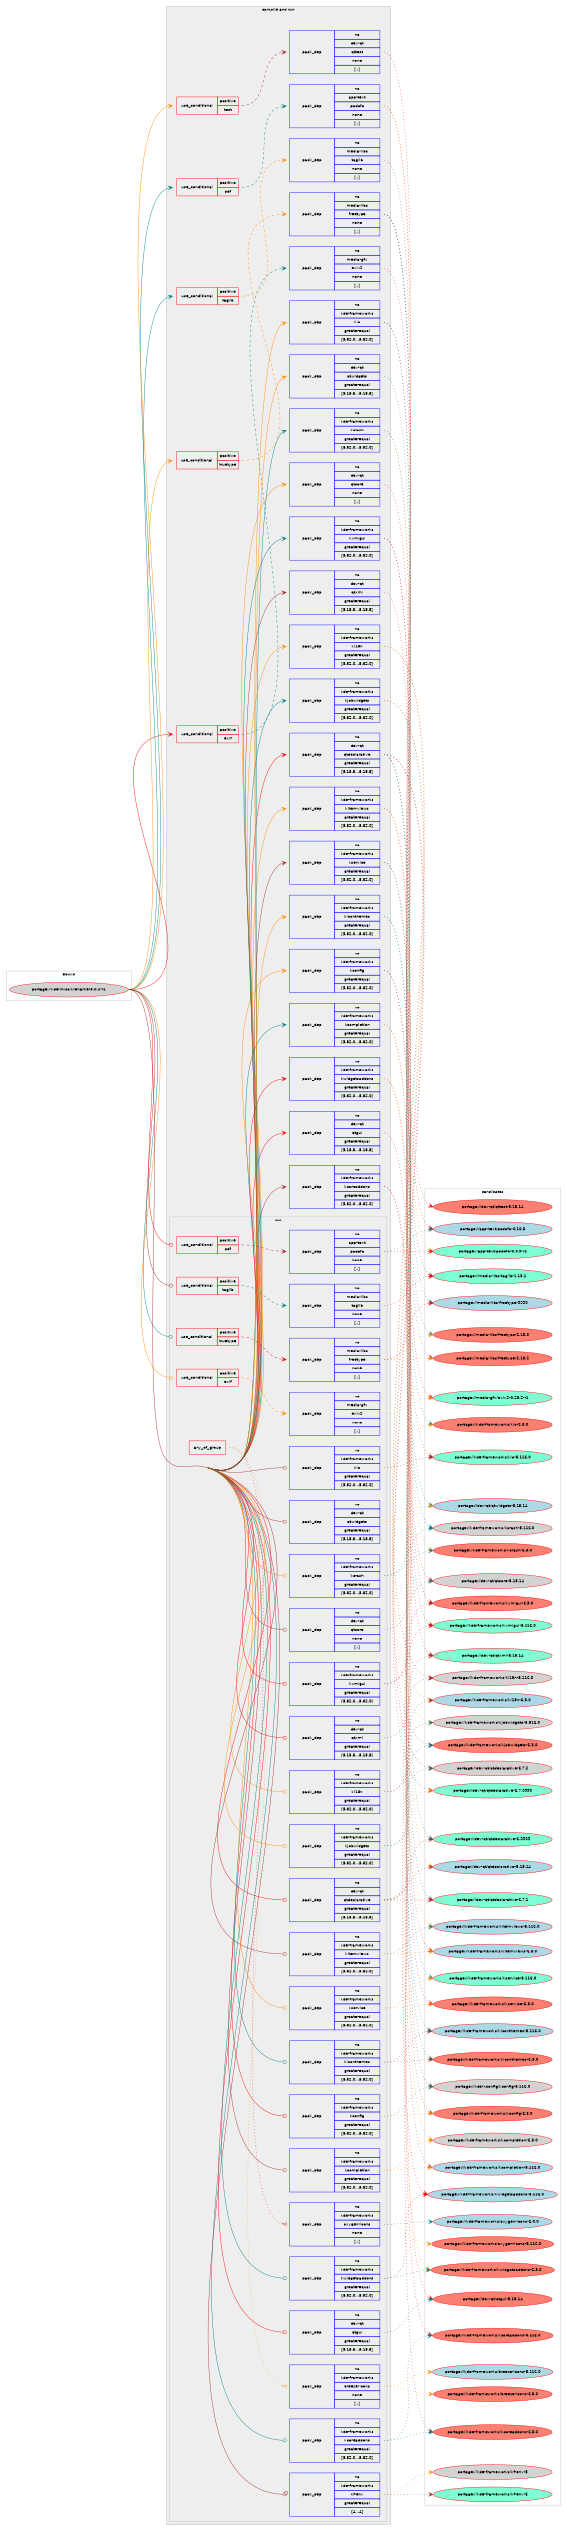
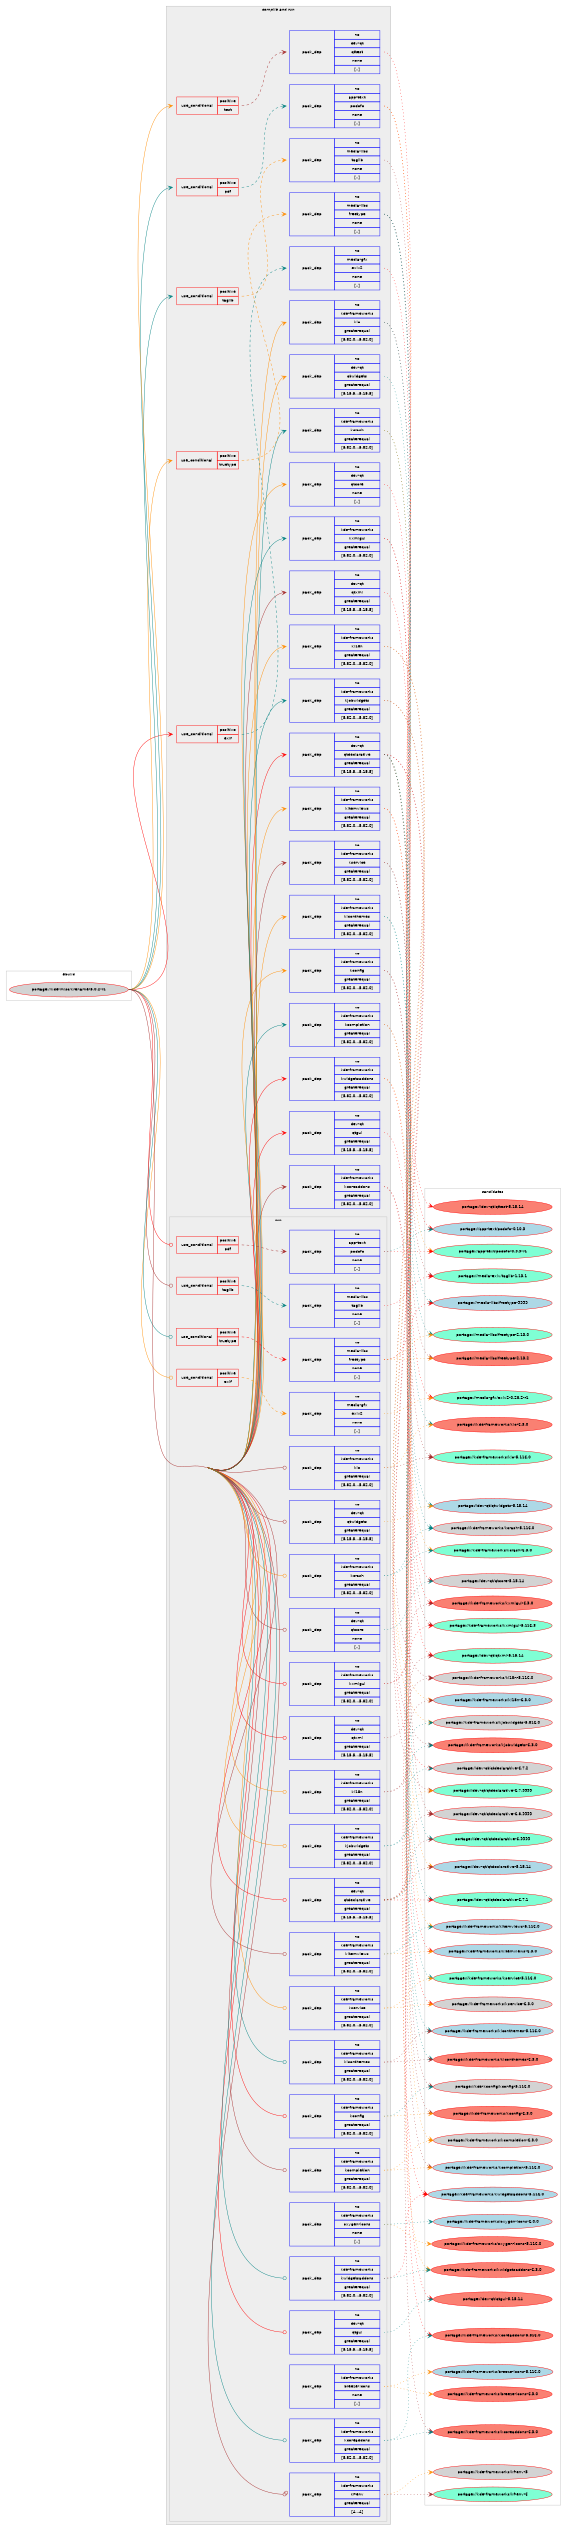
node "portage://media-libs/taglib-1.13.1": label "portage://media-libs/taglib-1.13.1" -> "portage://media-exiv/taglib-1.13.1"
node "portage://media-libs/freetype-2.13.0": fillcolor salmon -> aquamarine
node "any_of_group": removed
node "portage://kde-frameworks/kcrash-6.3.0": fillcolor salmon -> aquamarine
node "portage://kde-frameworks/kxmlgui-5.116.0": label "portage://kde-frameworks/kxmlgui-5.116.0" -> "portage://kde-frameworks/kxmlgui-5.116.3"
node "portage://dev-qt/qtdeclarative-6.8.9999": added
node "portage://kde-frameworks/kservice-6.3.0": fillcolor salmon -> lightgrey
node "portage://kde-frameworks/kcoreaddons-5.116.0": label "portage://kde-frameworks/kcoreaddons-5.116.0" -> "portage://kde-frameworks/kcoreaddons-5.316.0"
